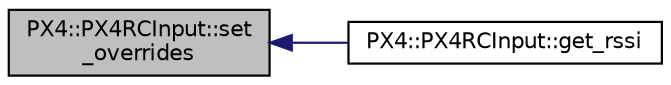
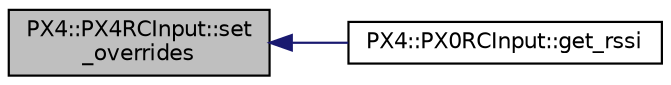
node "PX4::PX4RCInput::get_rssi": label "PX4::PX4RCInput::get_rssi" -> "PX4::PX0RCInput::get_rssi"
